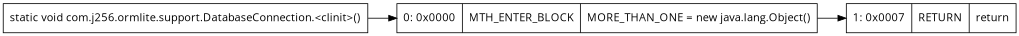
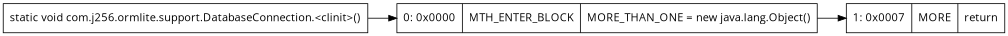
node "1: 0x0007": text "RETURN" -> "MORE"
